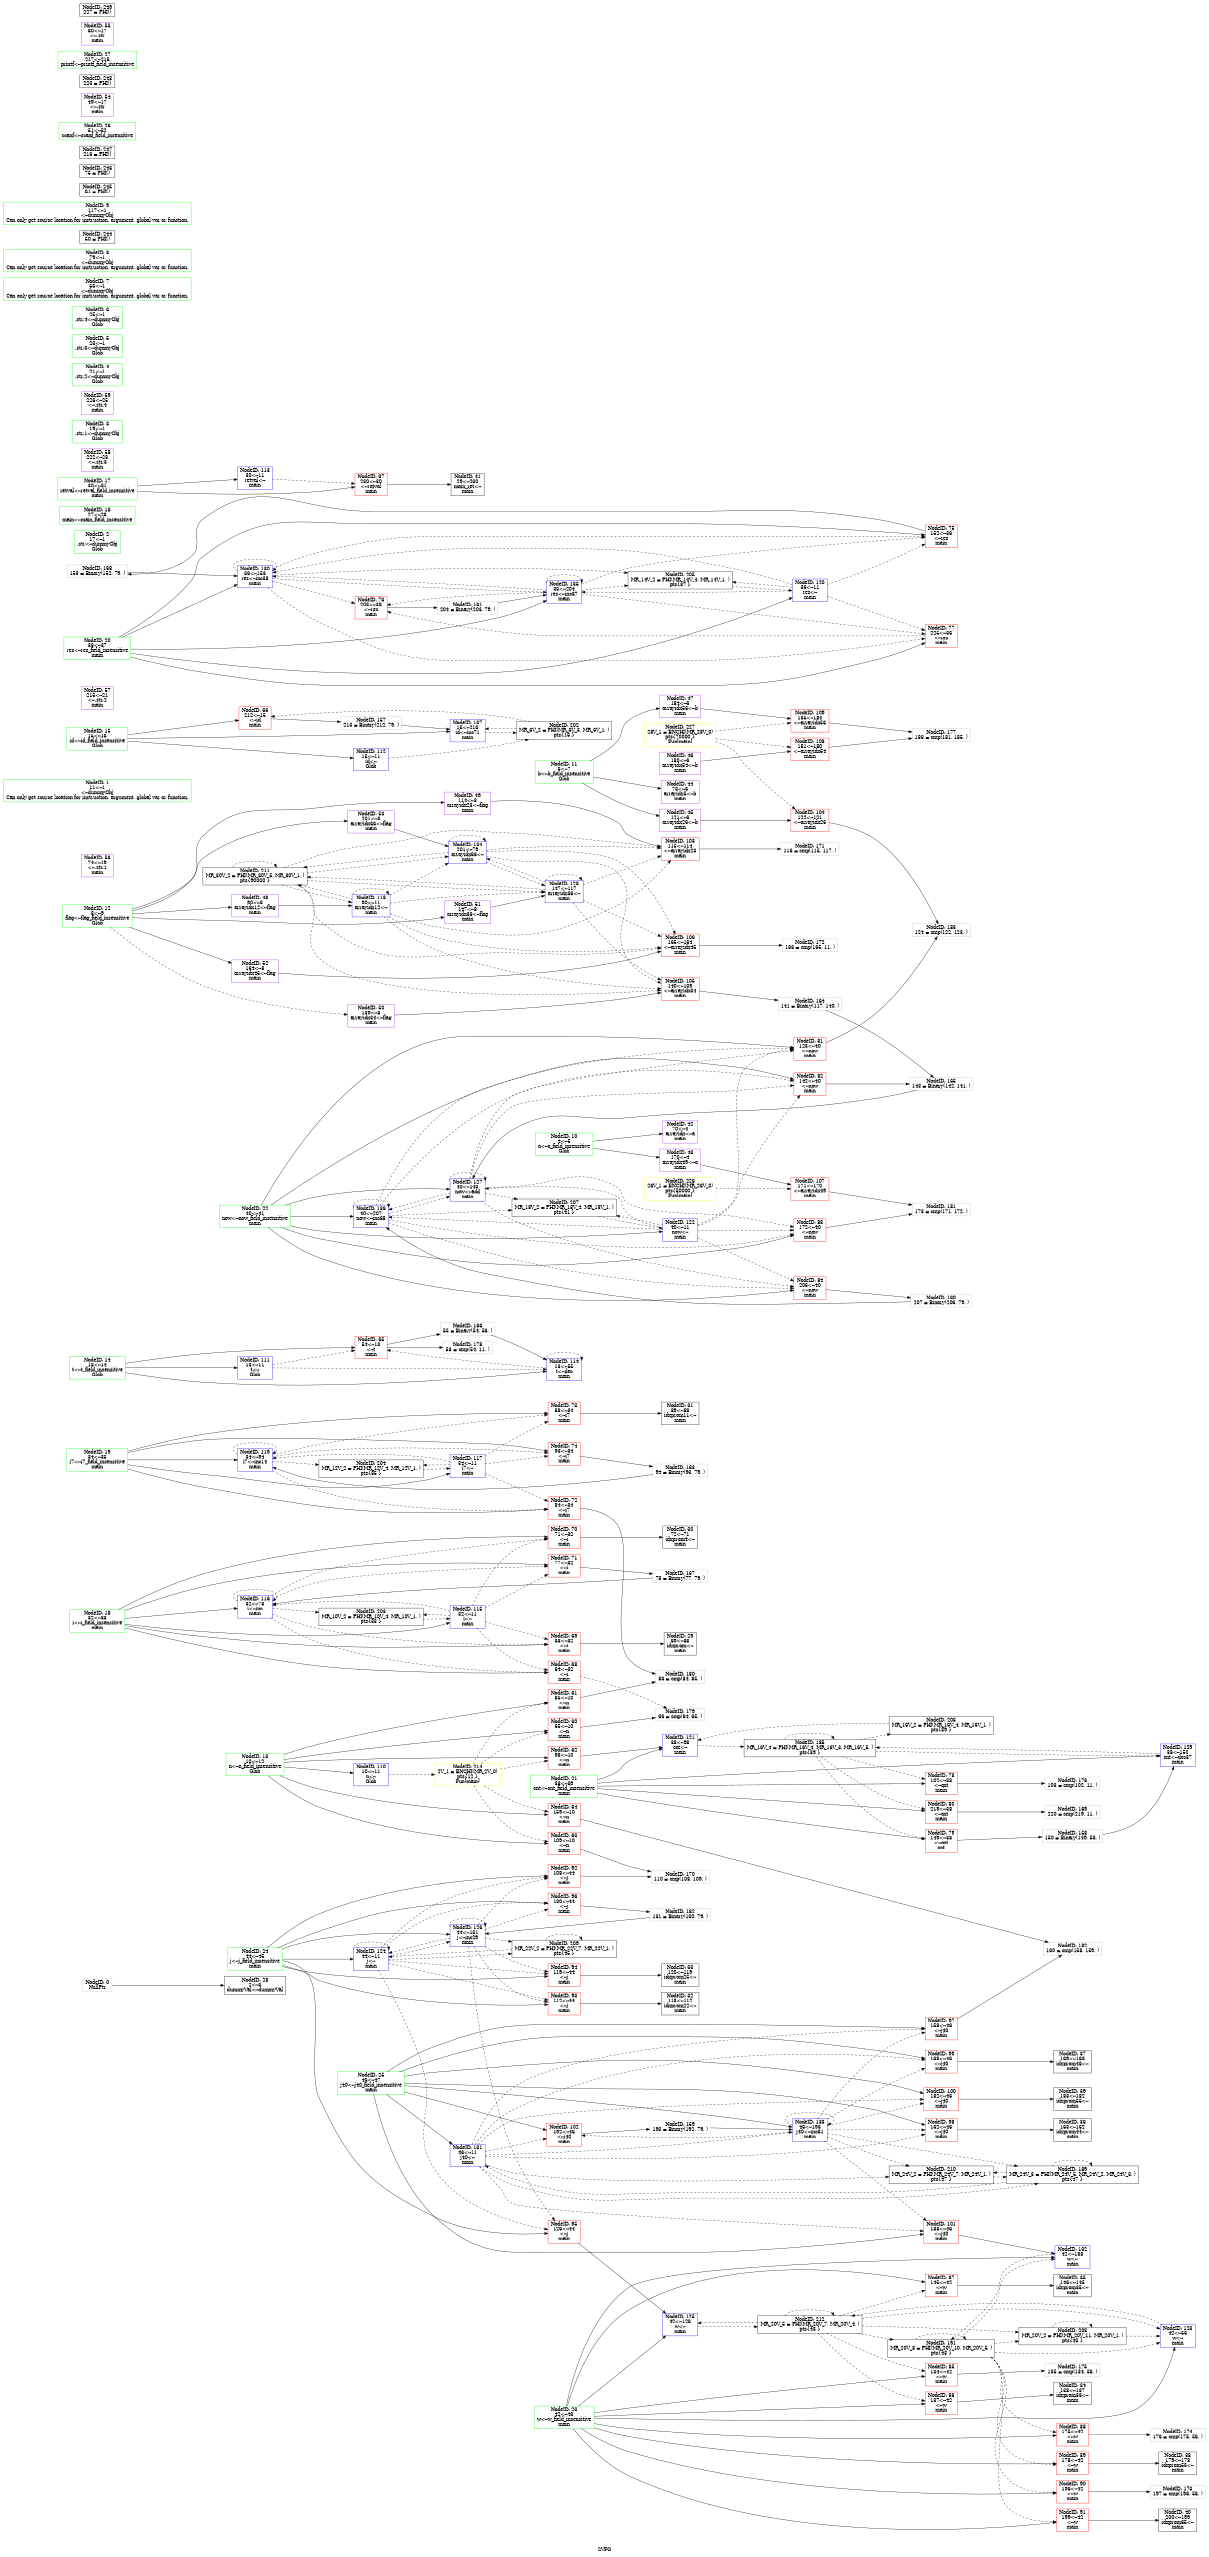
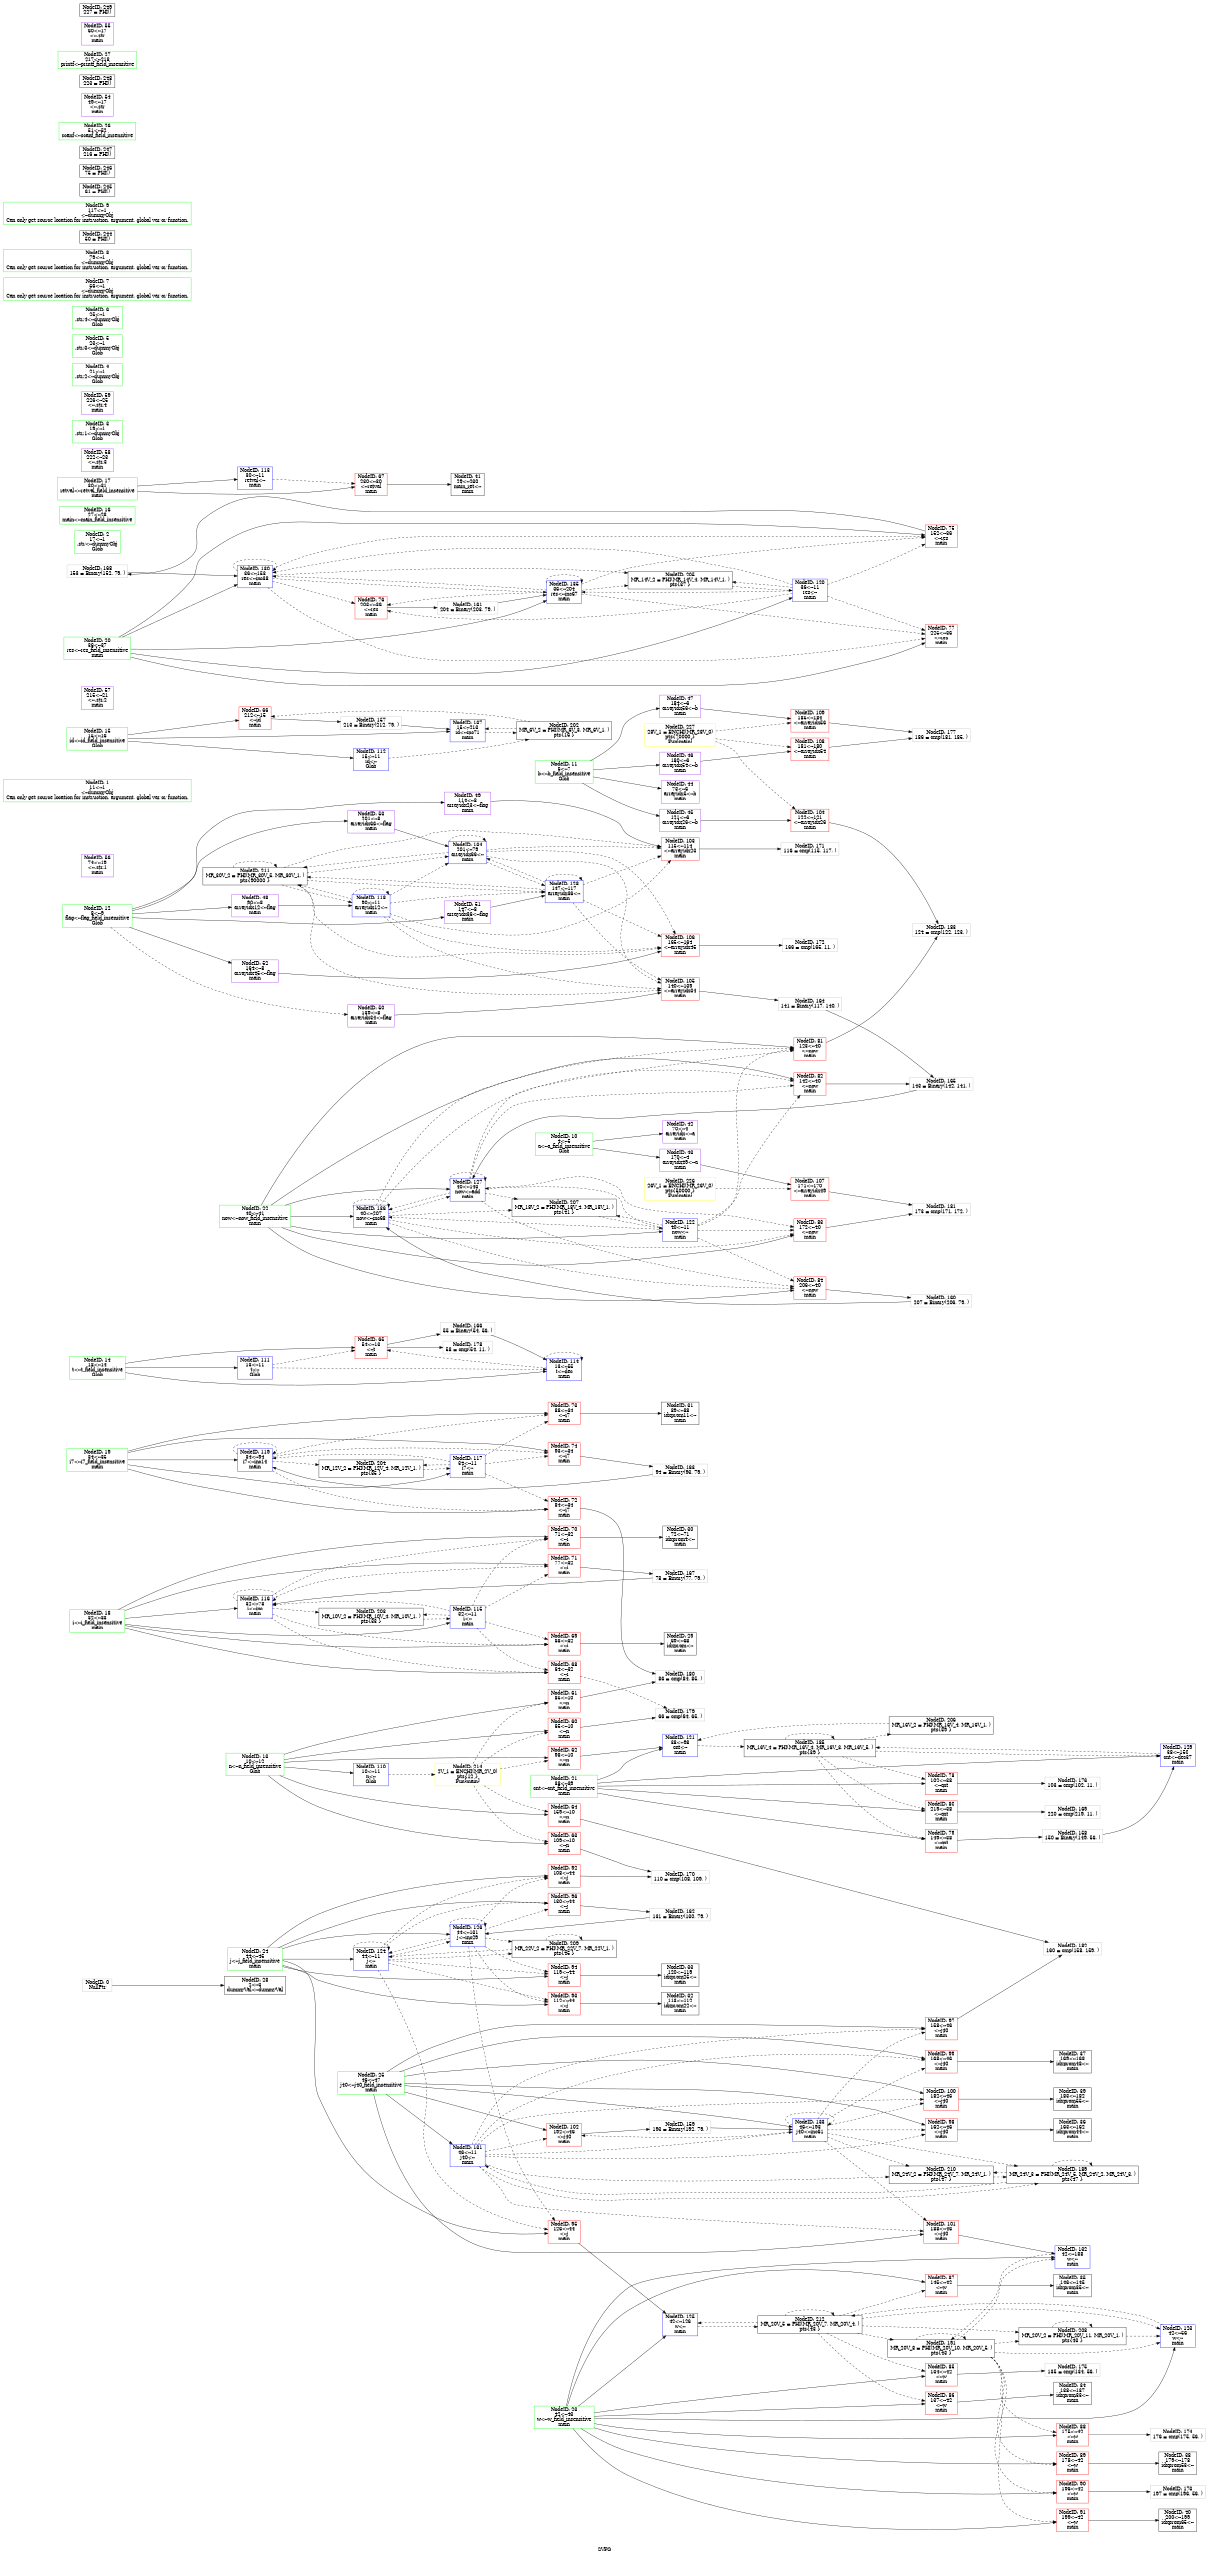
edge "NodeID: 77" -> "NodeID: 76": now "NodeID: 120" -> "NodeID: 76"
edge "NodeID: 11" -> "NodeID: 46": added
node "NodeID: 79": text "cnt" -> "main"
